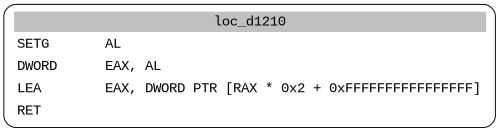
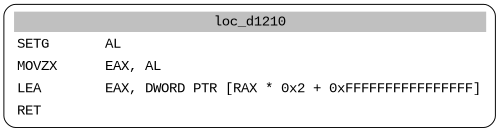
node "loc_d1210": text "DWORD      EAX, AL" -> "MOVZX      EAX, AL"
